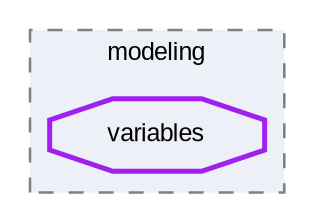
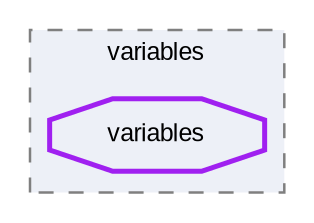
cluster "modeling": label "modeling" -> "variables"
